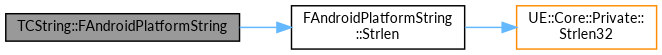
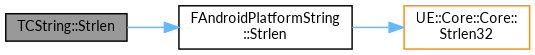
node "TCString::FAndroidPlatformString": label "TCString::FAndroidPlatformString" -> "TCString::Strlen"
node "UE::Core::Private:: Strlen32": label "UE::Core::Private:: Strlen32" -> "UE::Core::Core:: Strlen32"
